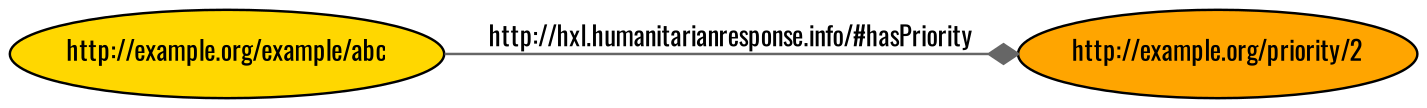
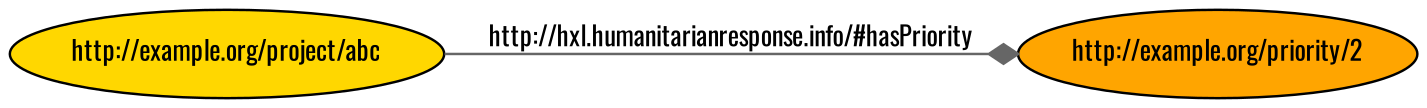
node "http://example.org/example/abc": label "http://example.org/example/abc" -> "http://example.org/project/abc"
